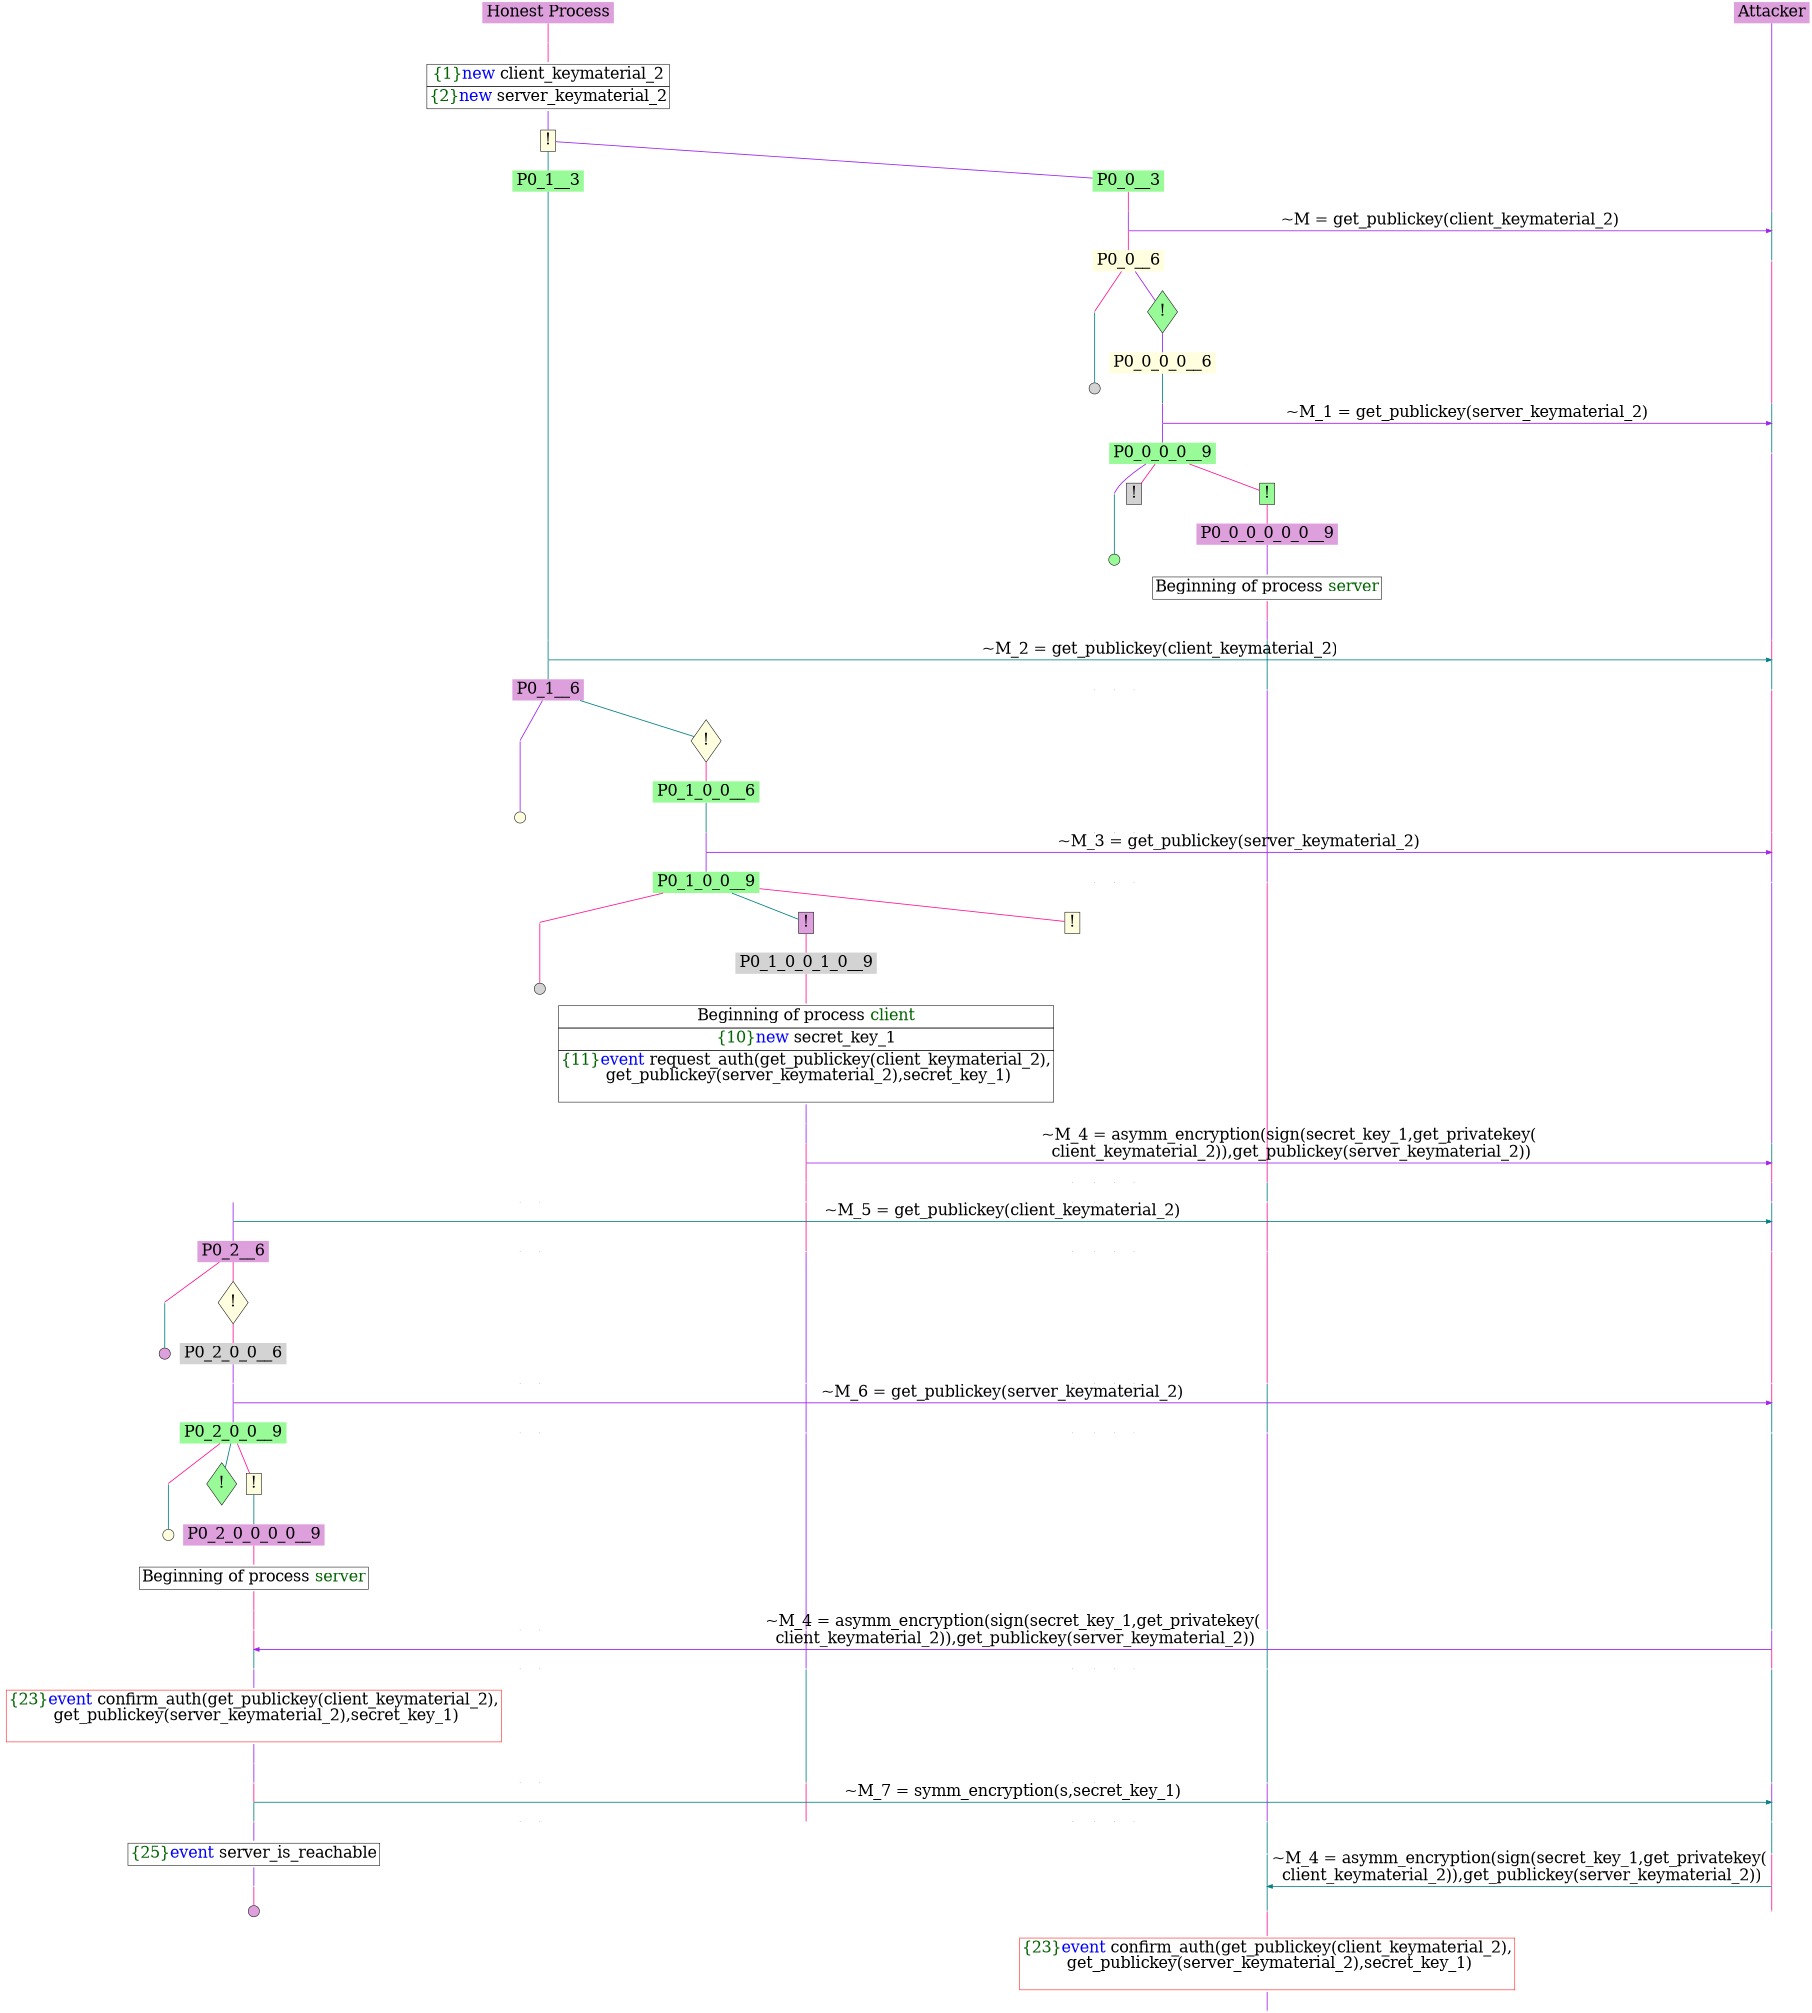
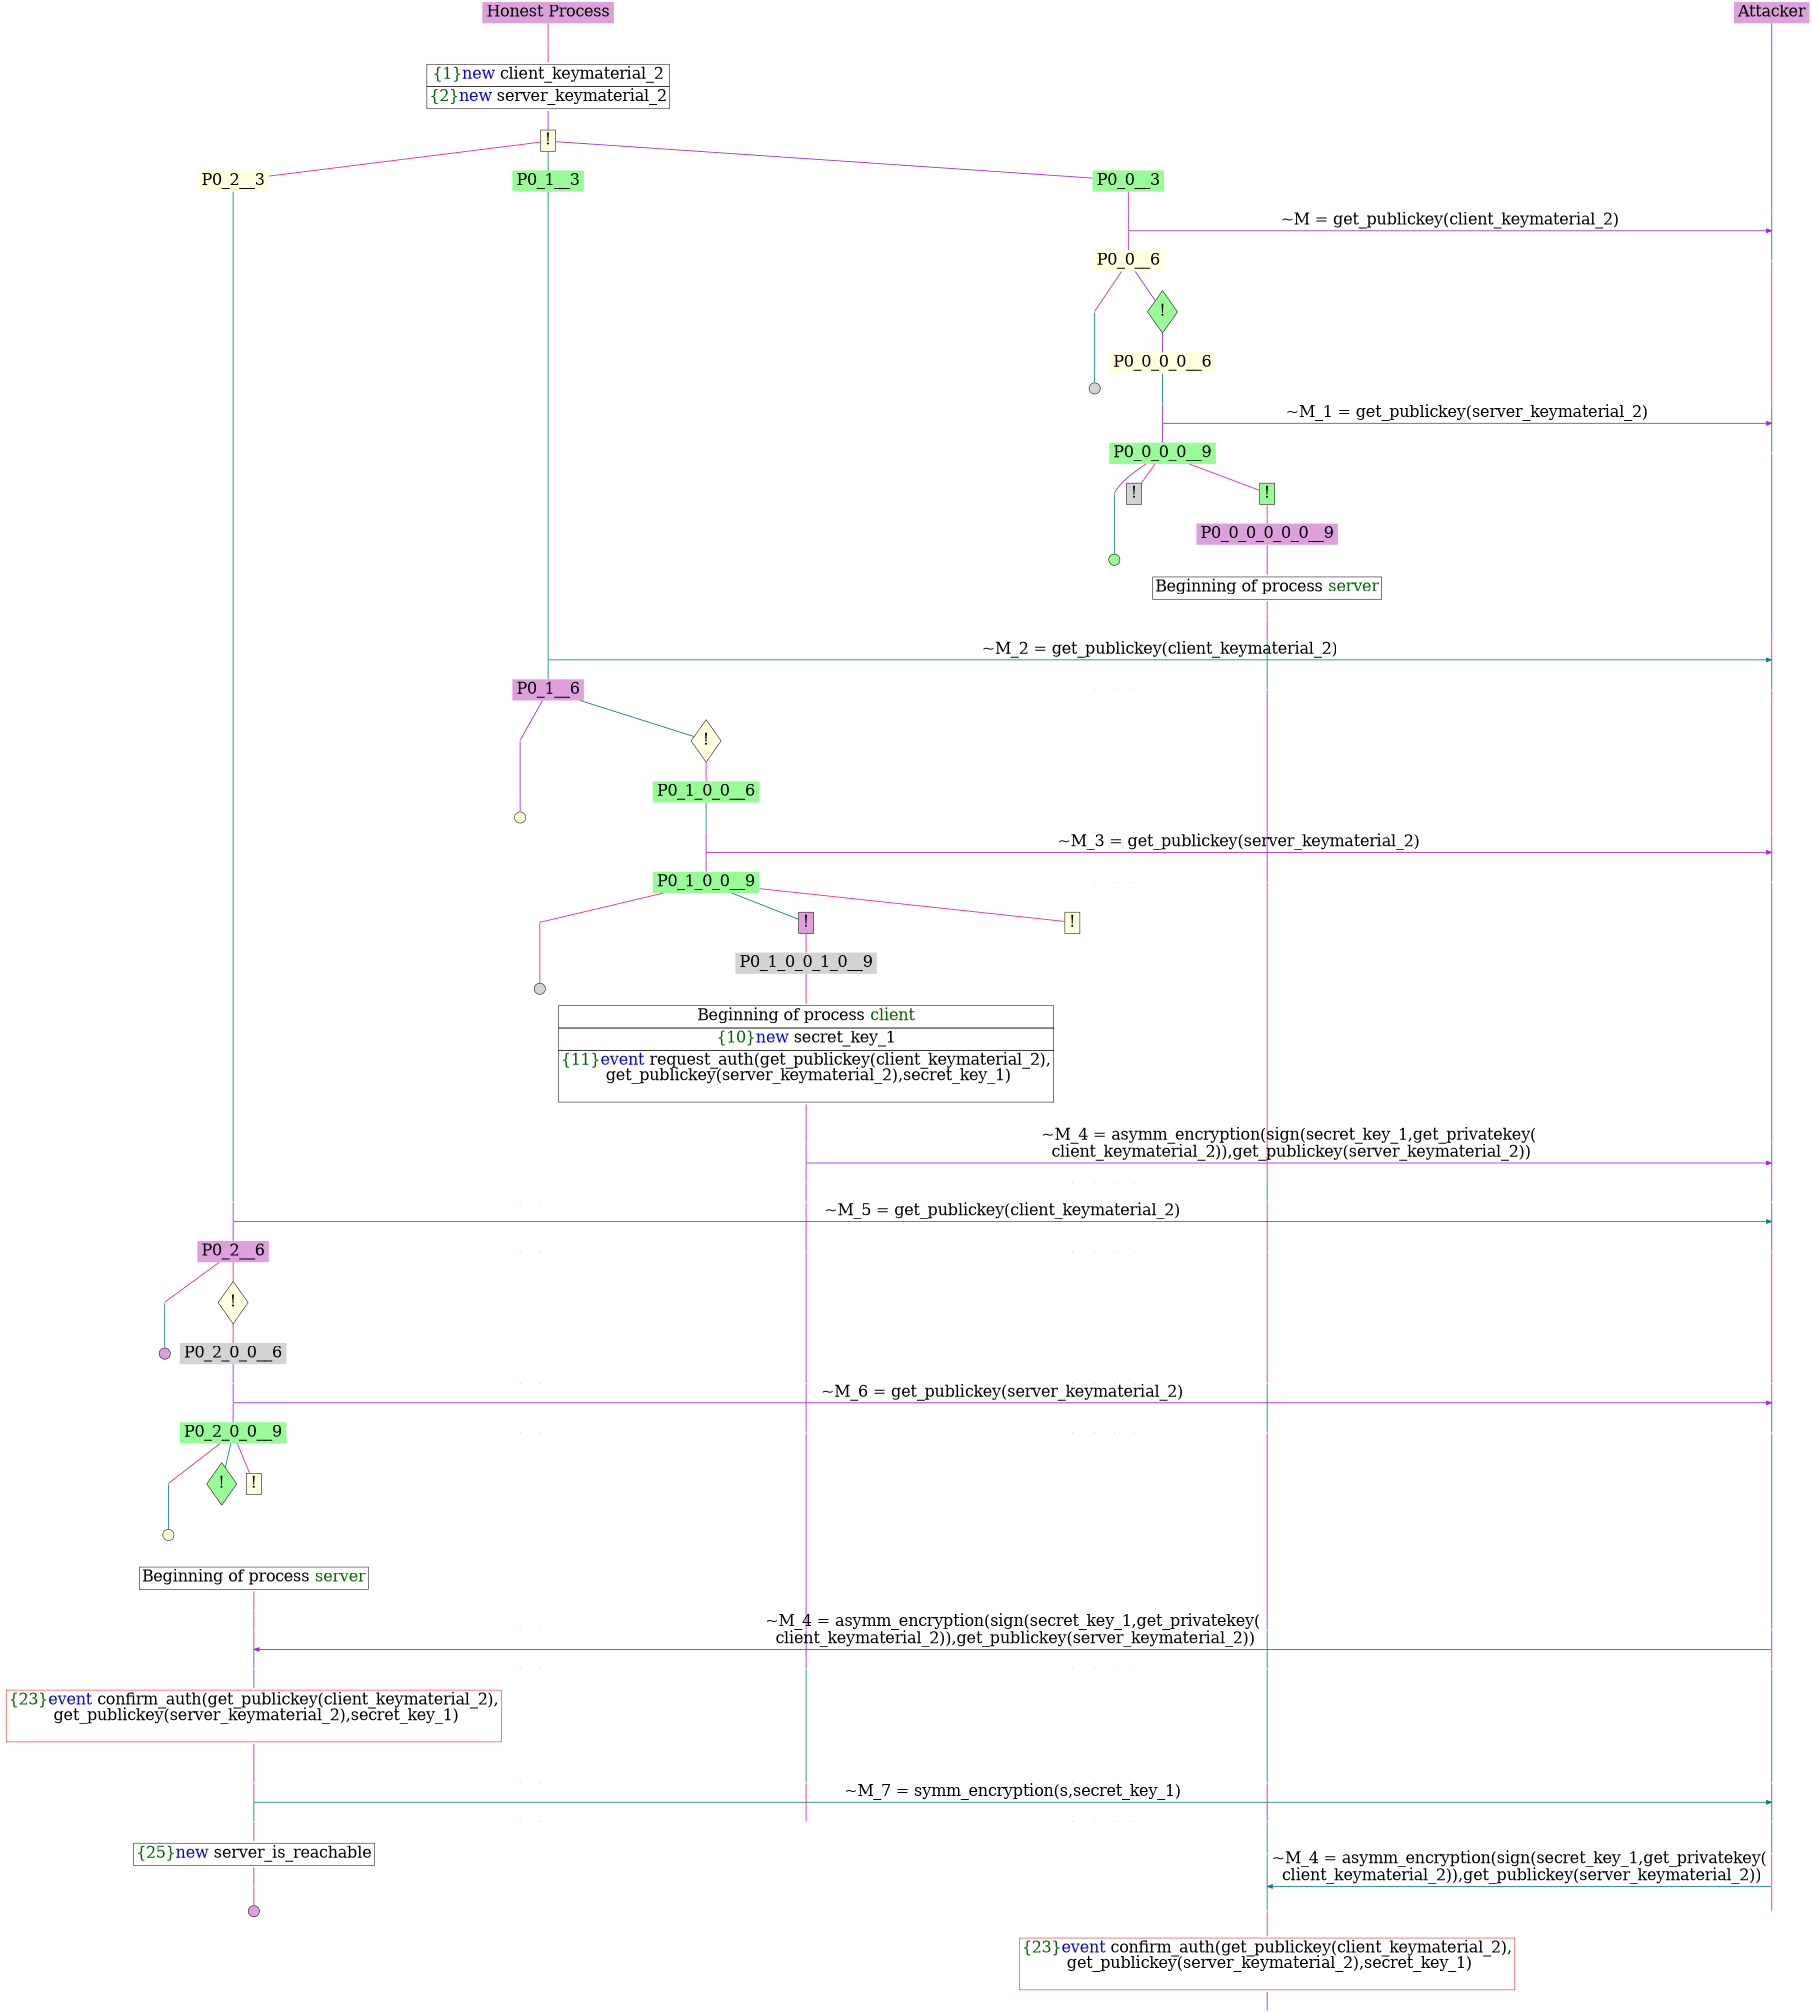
node "P0_2__3": added
node "P0_2_0_0_0_0__9": removed
node "{25}": text "event" -> "new"
